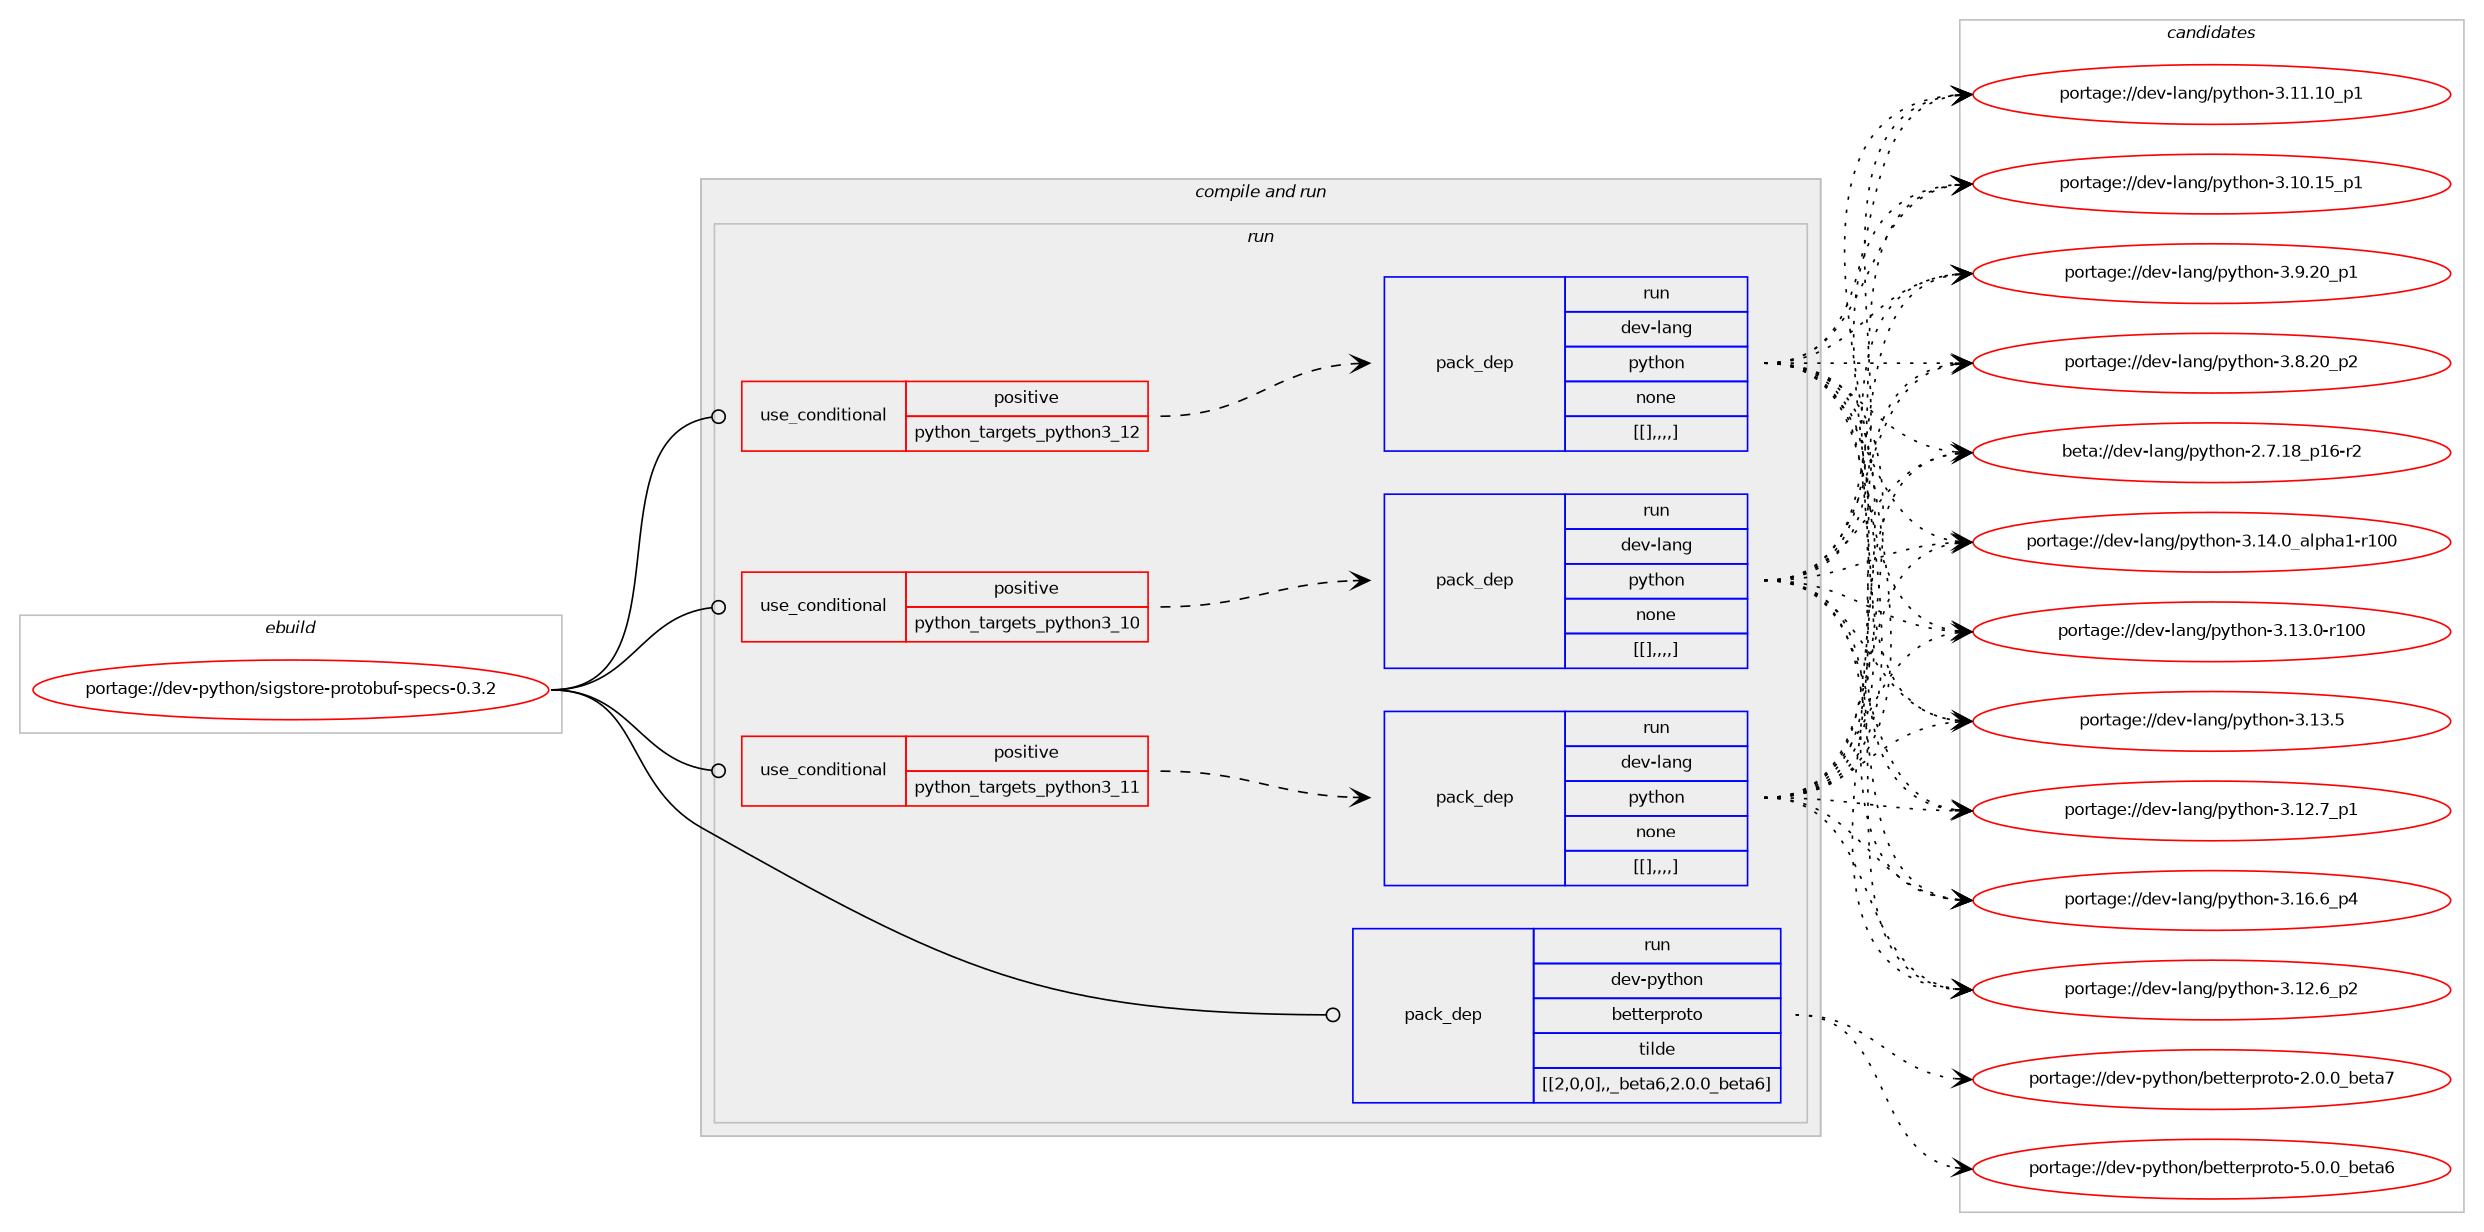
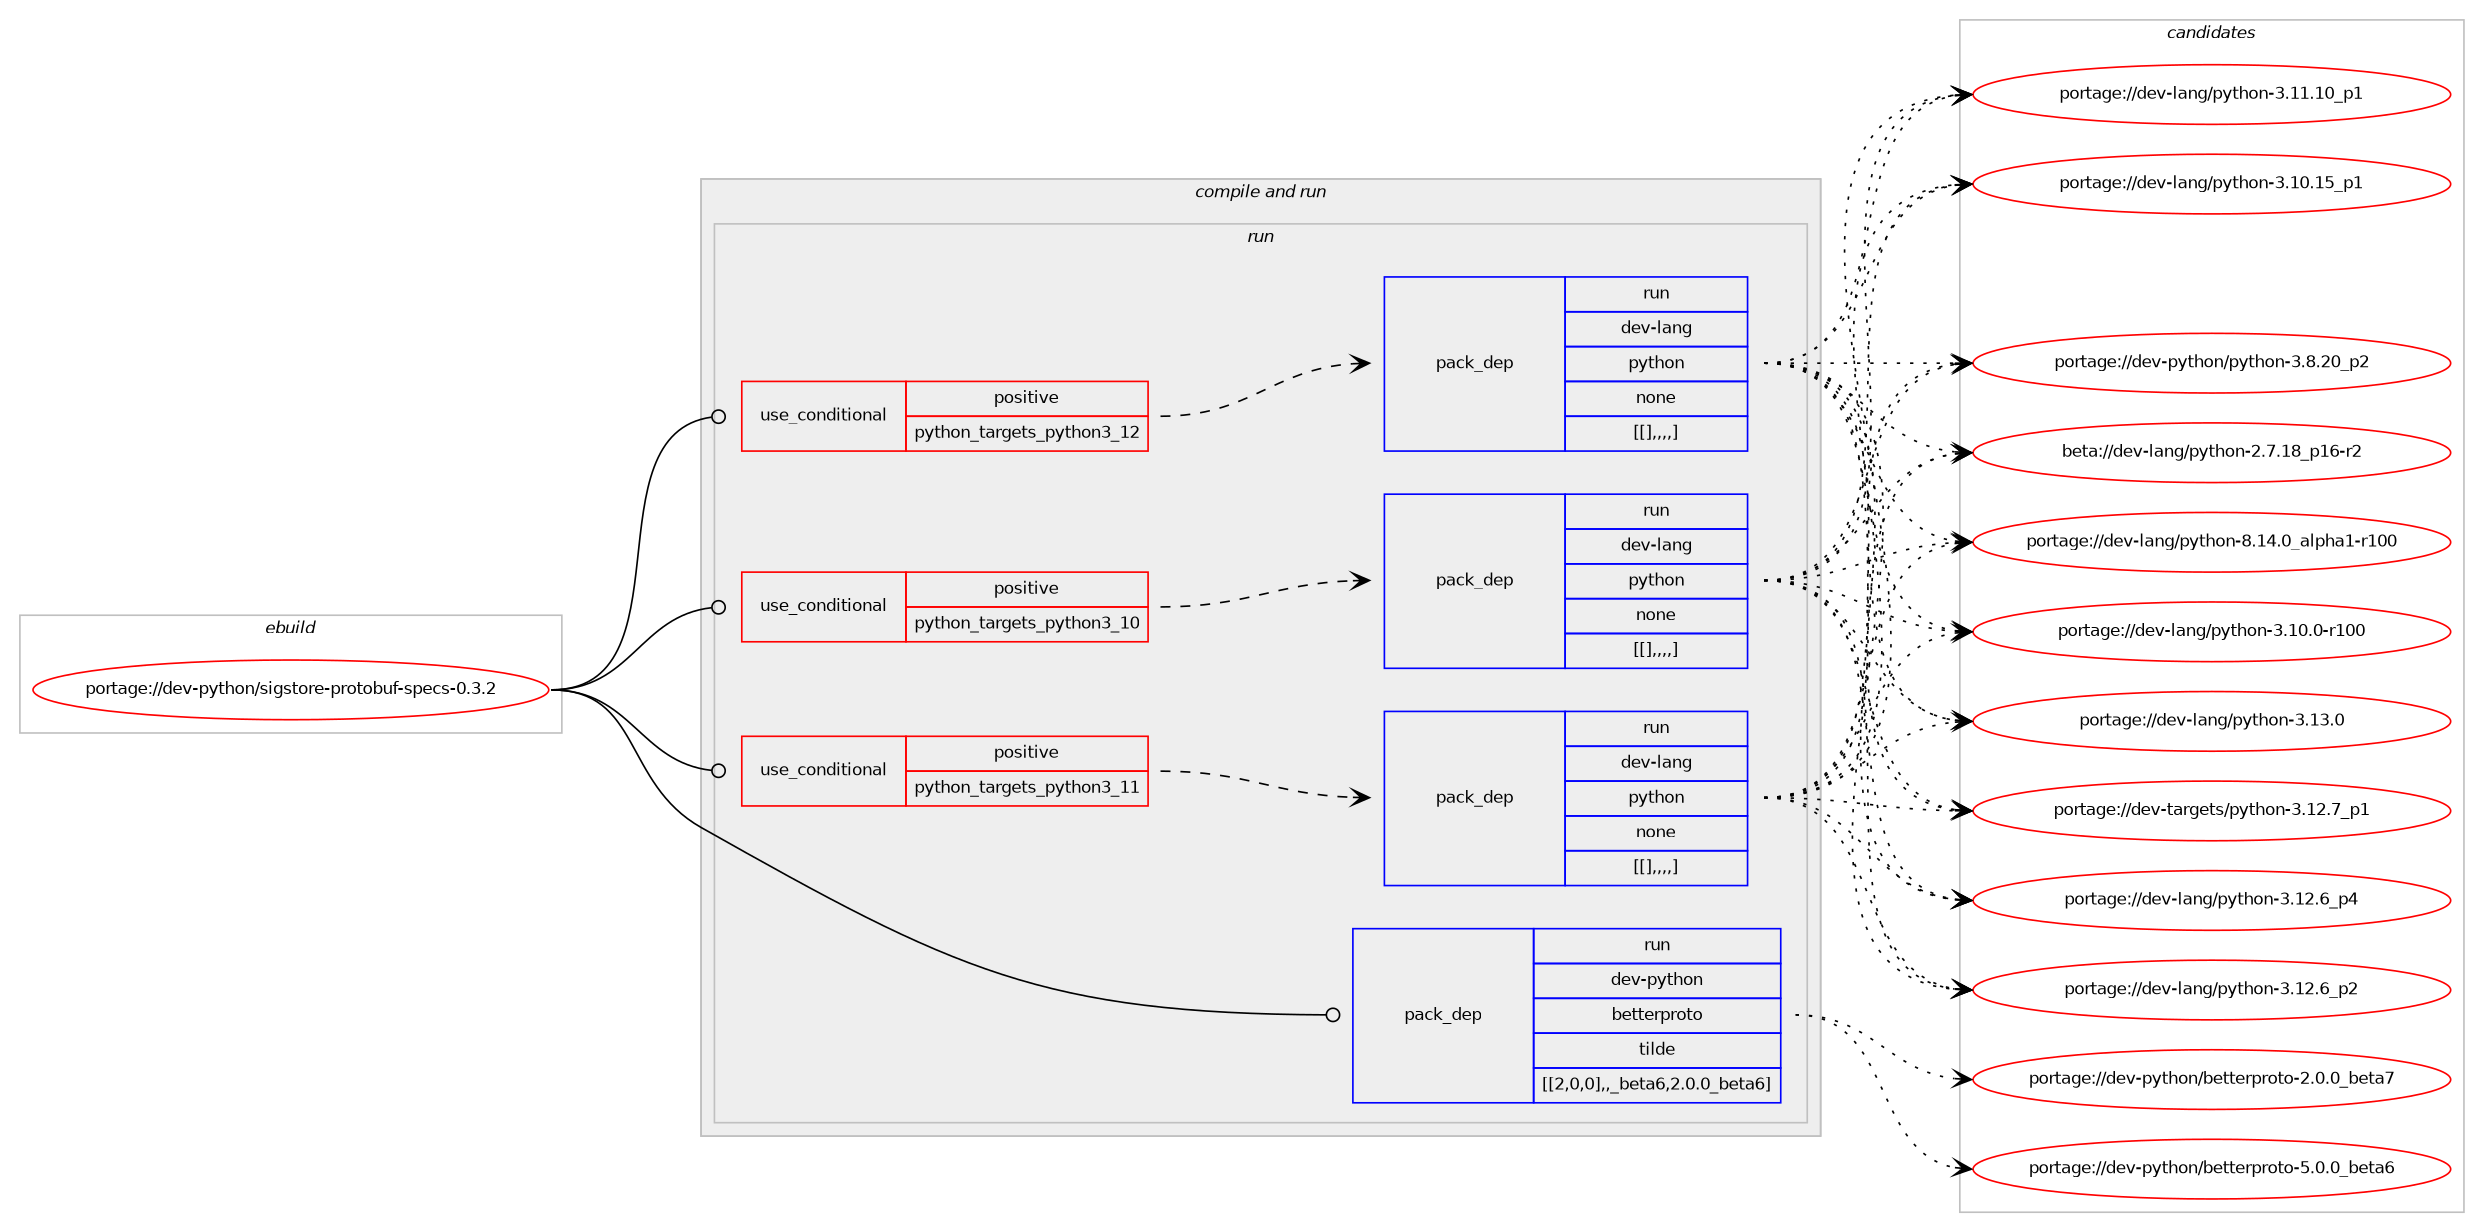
node "portage://dev-lang/python-3.9.20_p1": removed
node "portage://dev-lang/python-3.8.20_p2": label "portage://dev-lang/python-3.8.20_p2" -> "portage://dev-python/python-3.8.20_p2"
node "portage://dev-lang/python-3.14.0_alpha1-r100": label "portage://dev-lang/python-3.14.0_alpha1-r100" -> "portage://dev-lang/python-8.14.0_alpha1-r100"
node "portage://dev-lang/python-3.13.0-r100": label "portage://dev-lang/python-3.13.0-r100" -> "portage://dev-lang/python-3.10.0-r100"
node "portage://dev-lang/python-3.13.5": label "portage://dev-lang/python-3.13.5" -> "portage://dev-lang/python-3.13.0"
node "portage://dev-lang/python-3.12.7_p1": label "portage://dev-lang/python-3.12.7_p1" -> "portage://dev-targets/python-3.12.7_p1"
node "portage://dev-lang/python-3.16.6_p4": label "portage://dev-lang/python-3.16.6_p4" -> "portage://dev-lang/python-3.12.6_p4"
